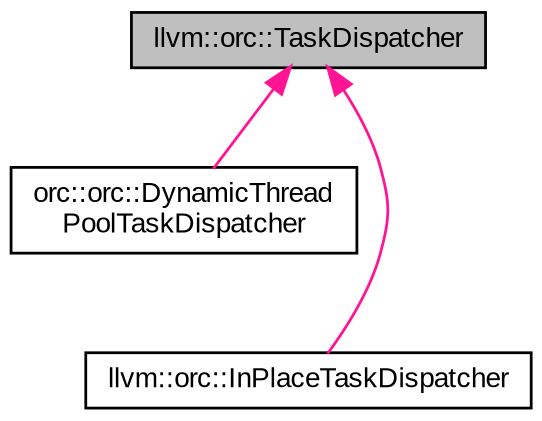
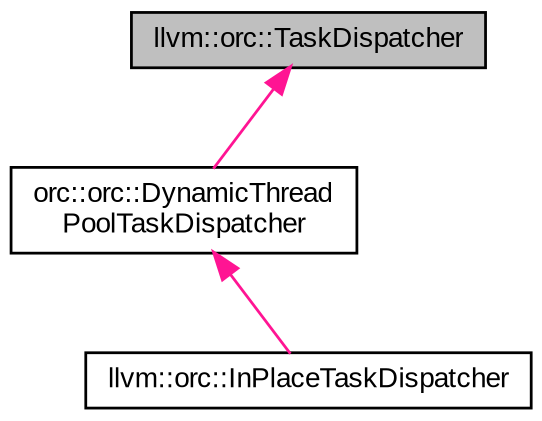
edge "llvm::orc::InPlaceTaskDispatcher" -> "llvm::orc::TaskDispatcher": now "llvm::orc::InPlaceTaskDispatcher" -> "orc::orc::DynamicThread PoolTaskDispatcher"
